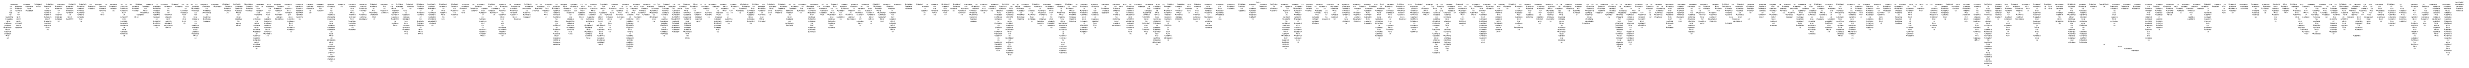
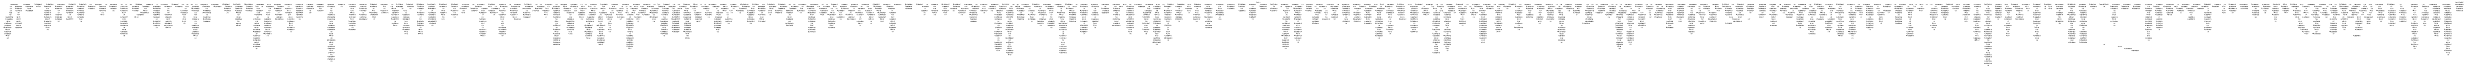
node "('state', -19.332066200001613, 1705)": removed
